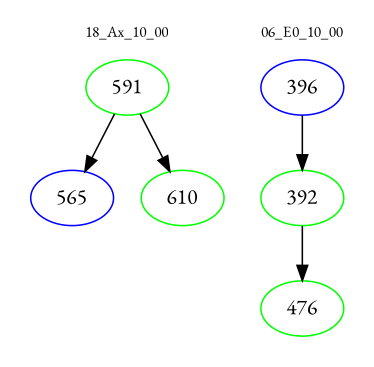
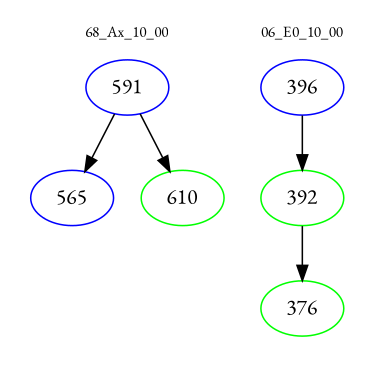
cluster "18_Ax_10_00": label "18_Ax_10_00" -> "68_Ax_10_00"
node "591": color green -> blue
node "476": label "476" -> "376"
